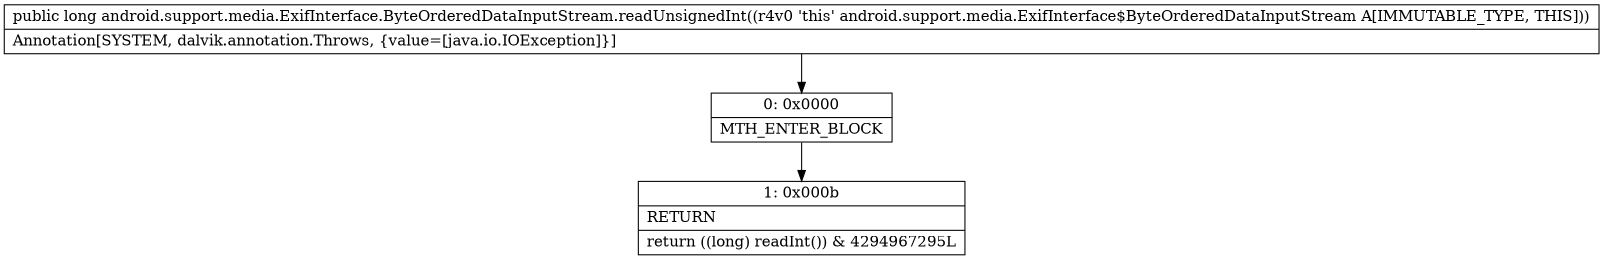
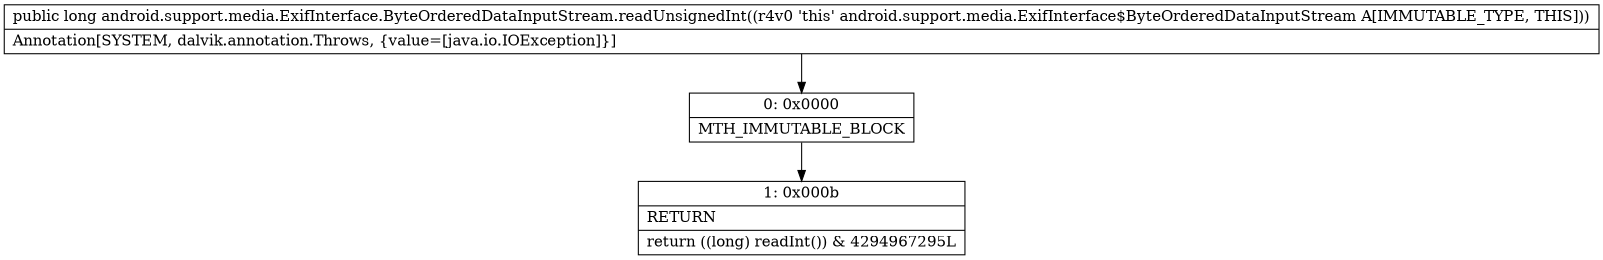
node "0: 0x0000": text "MTH_ENTER_BLOCK" -> "MTH_IMMUTABLE_BLOCK"
